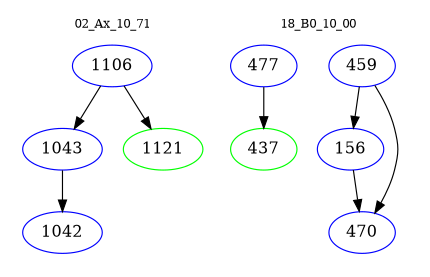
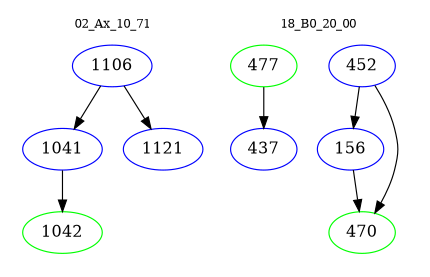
cluster "18_B0_10_00": label "18_B0_10_00" -> "18_B0_20_00"
node "477": color blue -> green
node "459": label "459" -> "452"
node "1043": label "1043" -> "1041"
node "1121": color green -> blue
node "437": color green -> blue
node "1042": color blue -> green
node "470": color blue -> green
